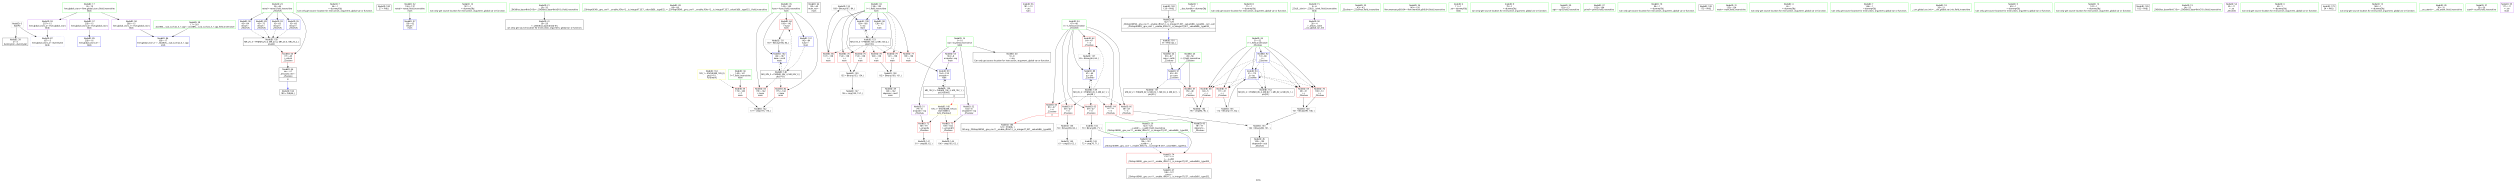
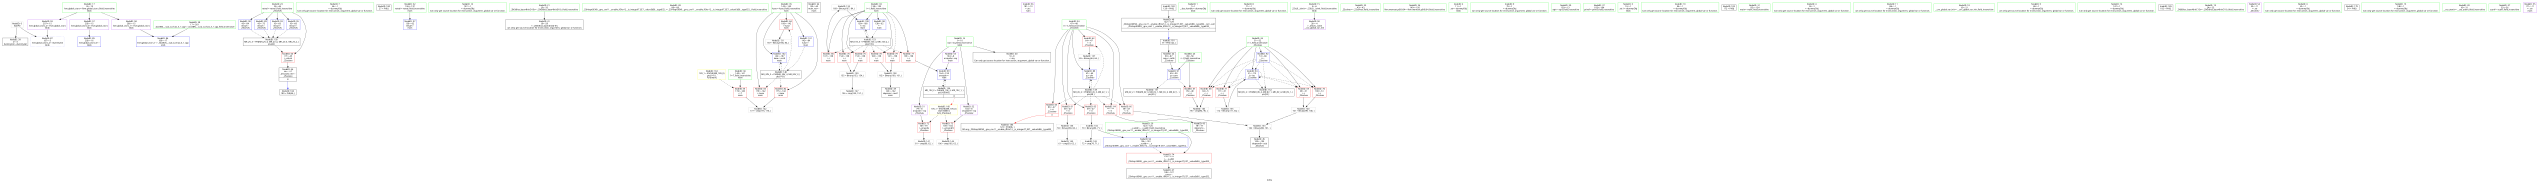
node "NodeID: 3": added
